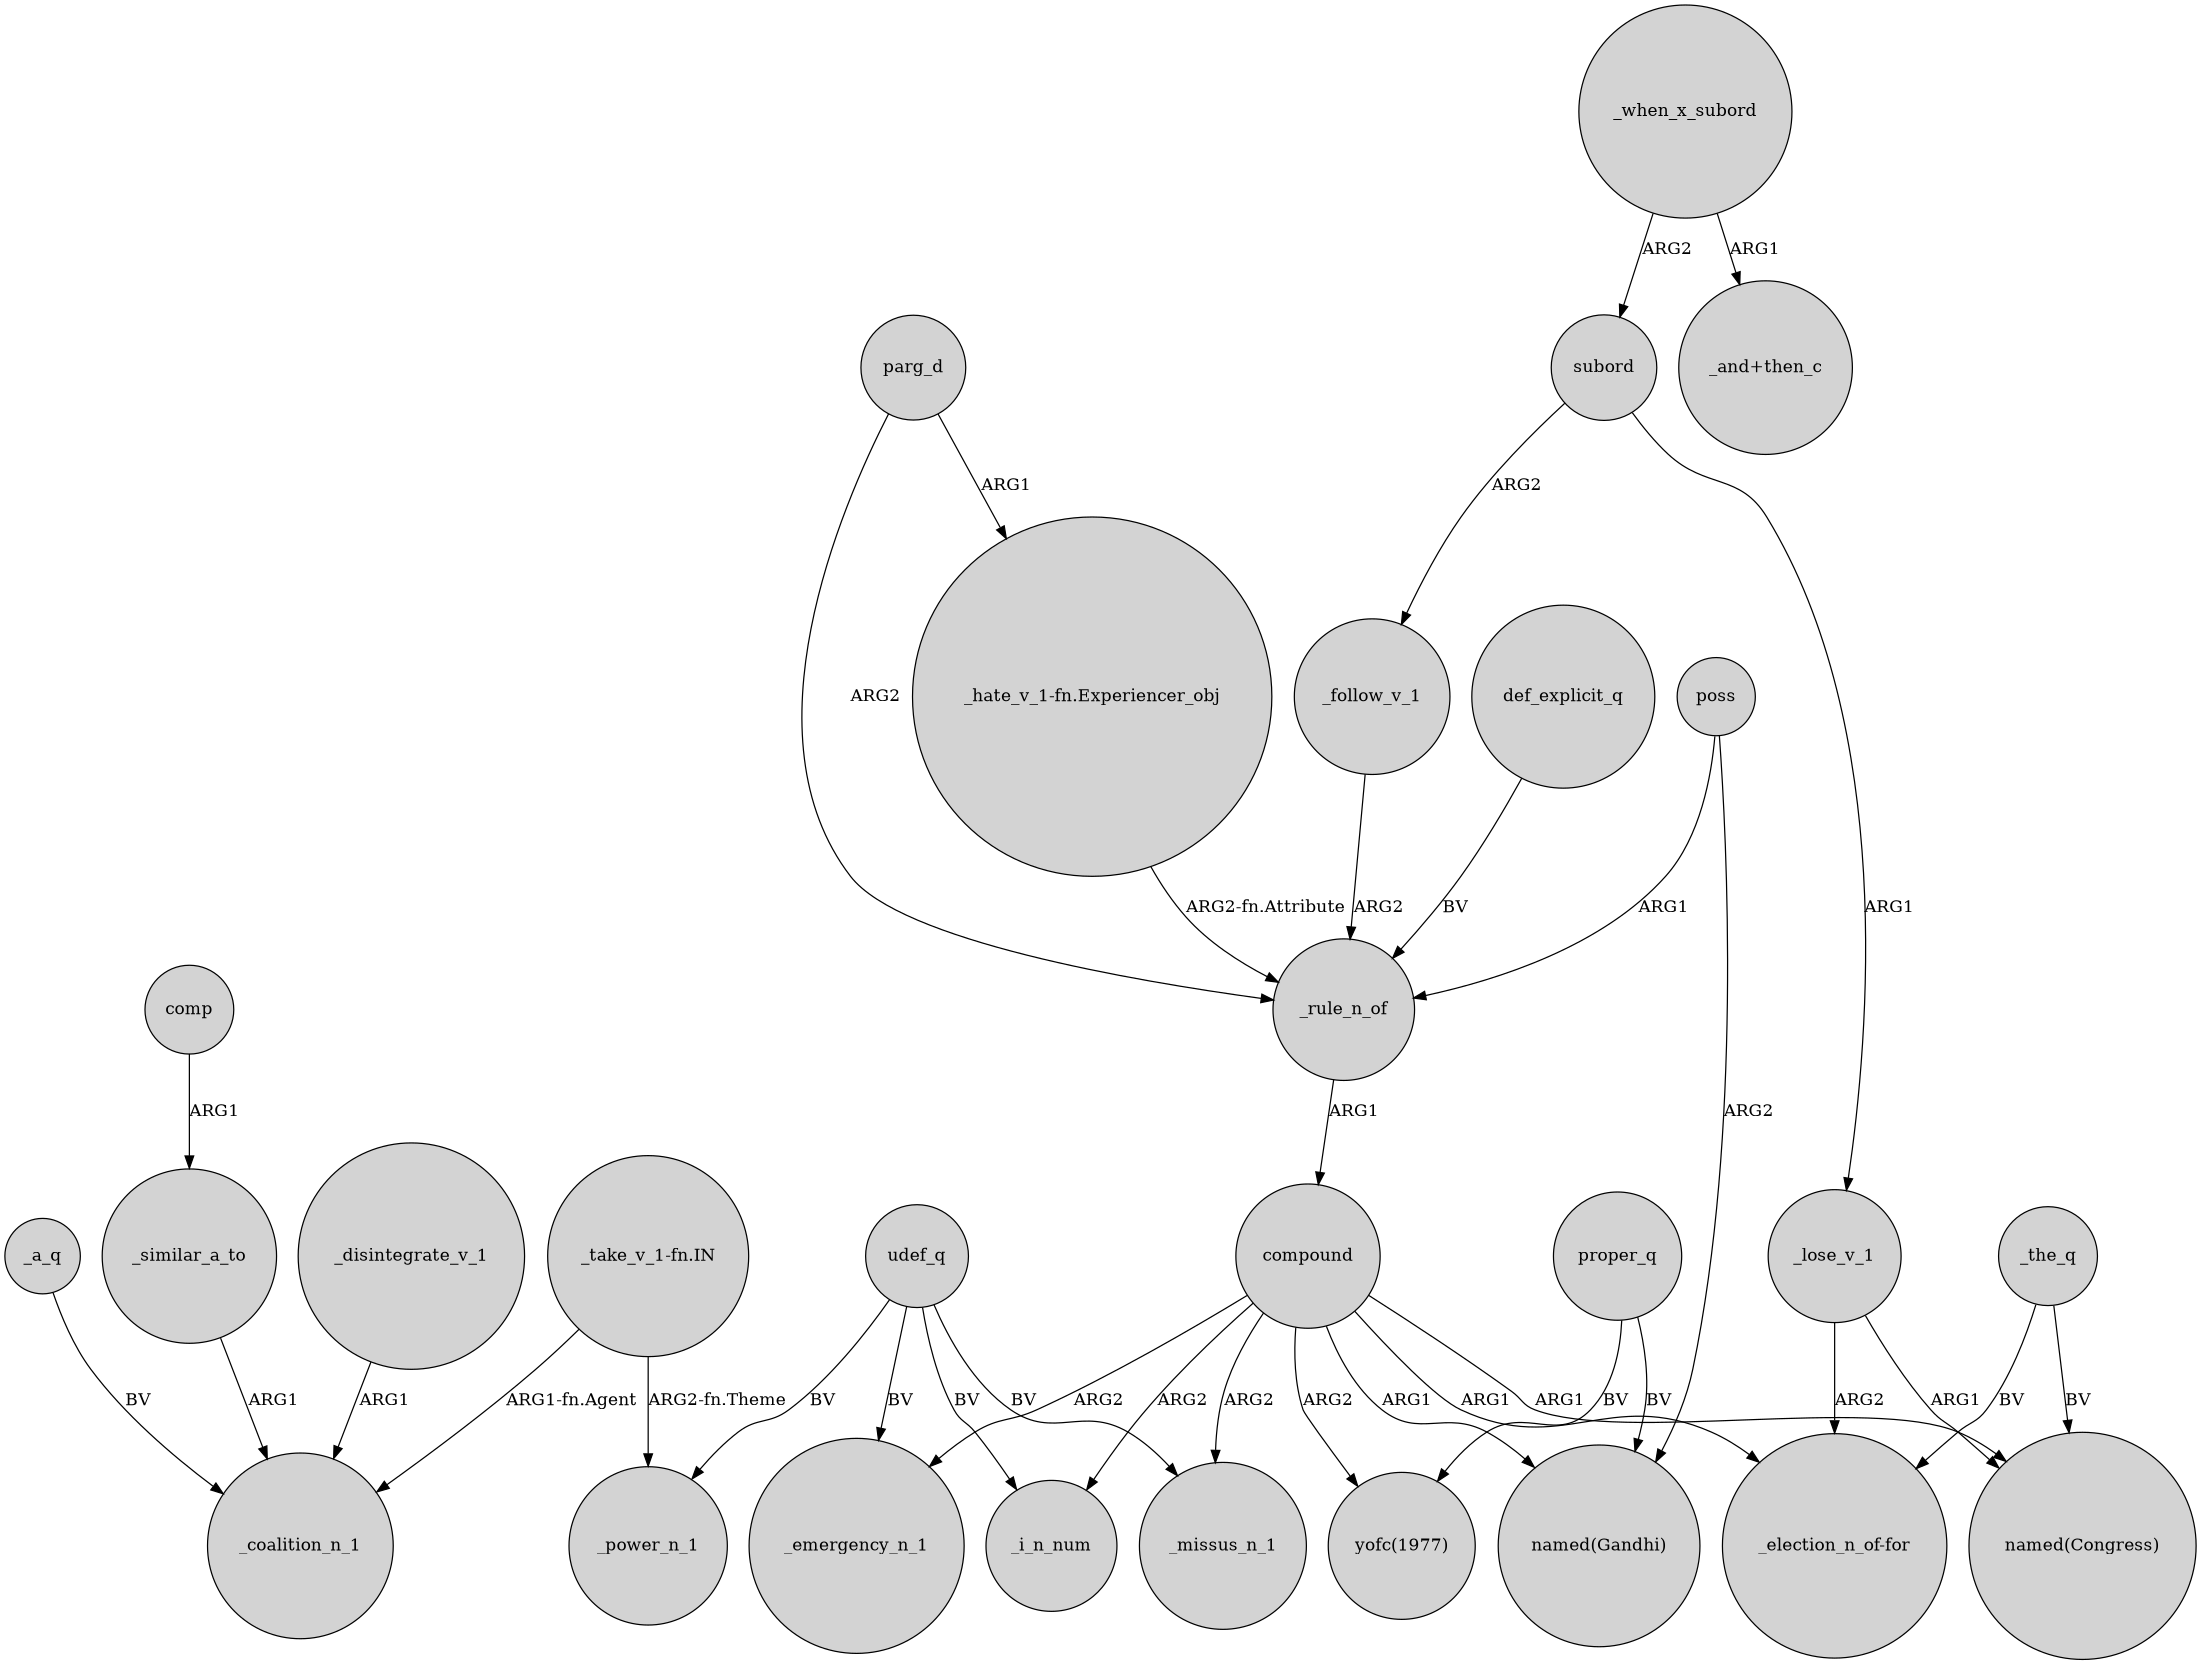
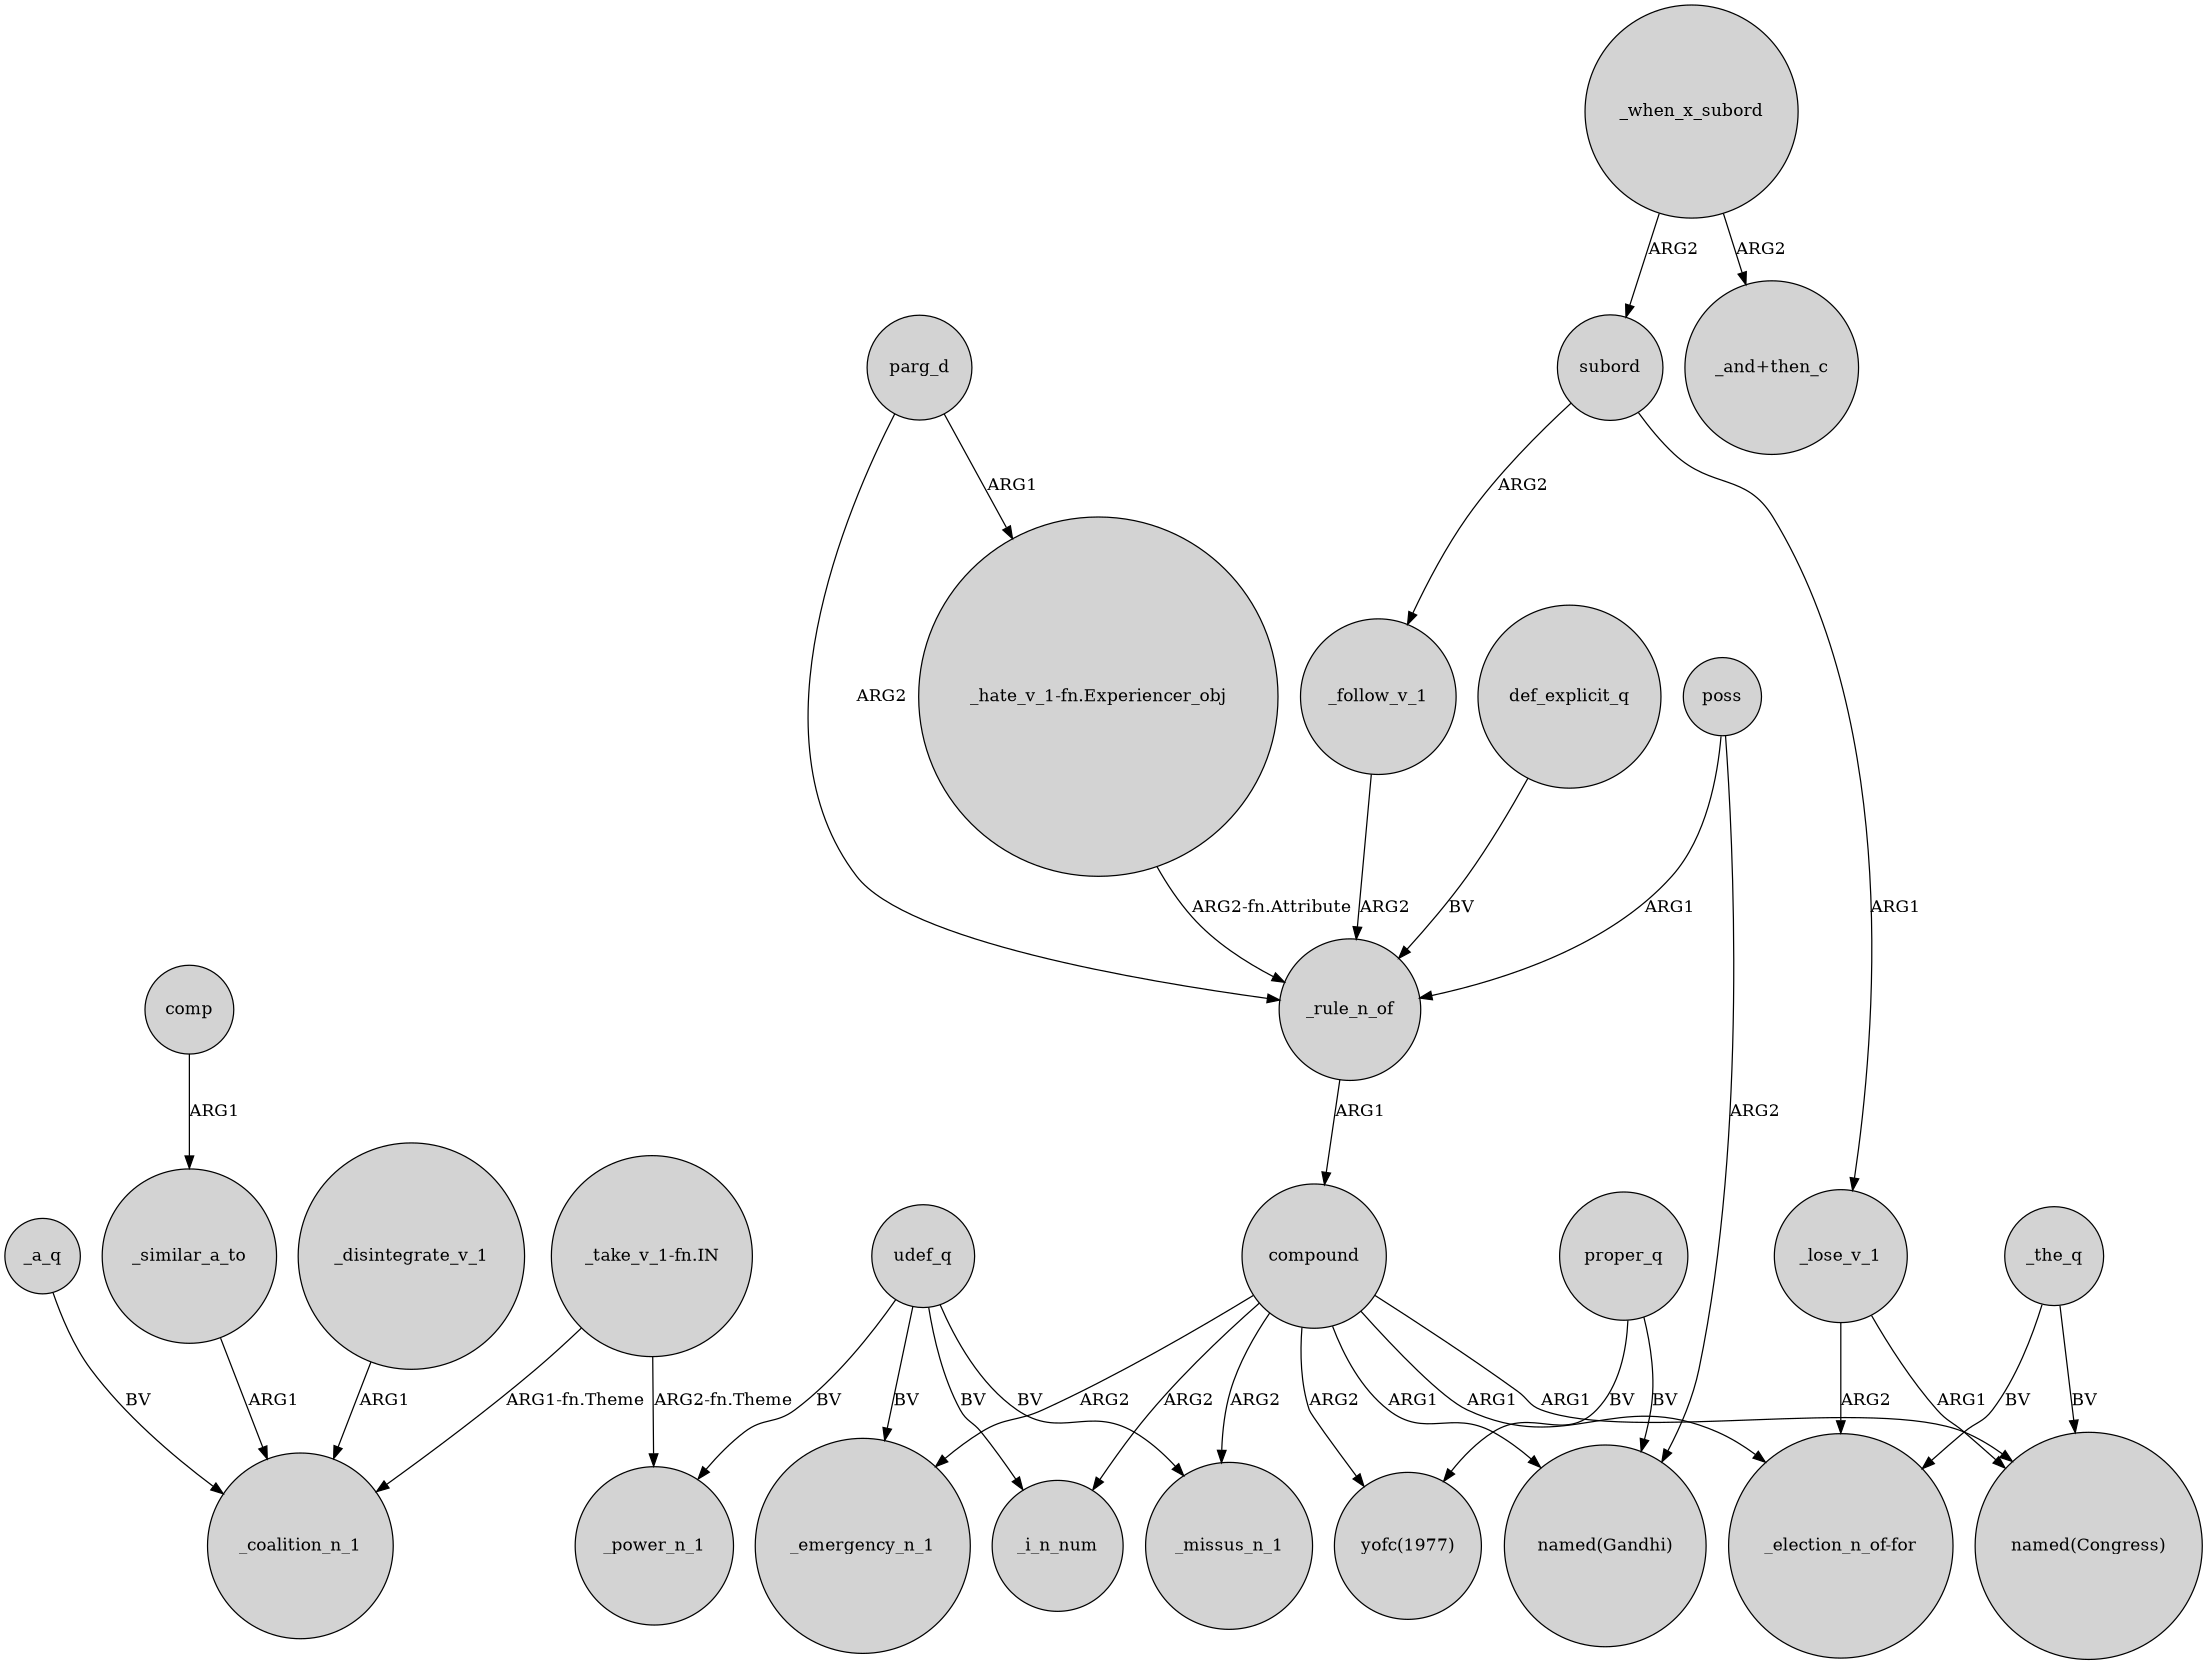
edge "_when_x_subord" -> "_and+then_c": label "ARG1" -> "ARG2"
edge "_take_v_1-fn.IN" -> "_coalition_n_1": label "ARG1-fn.Agent" -> "ARG1-fn.Theme"
